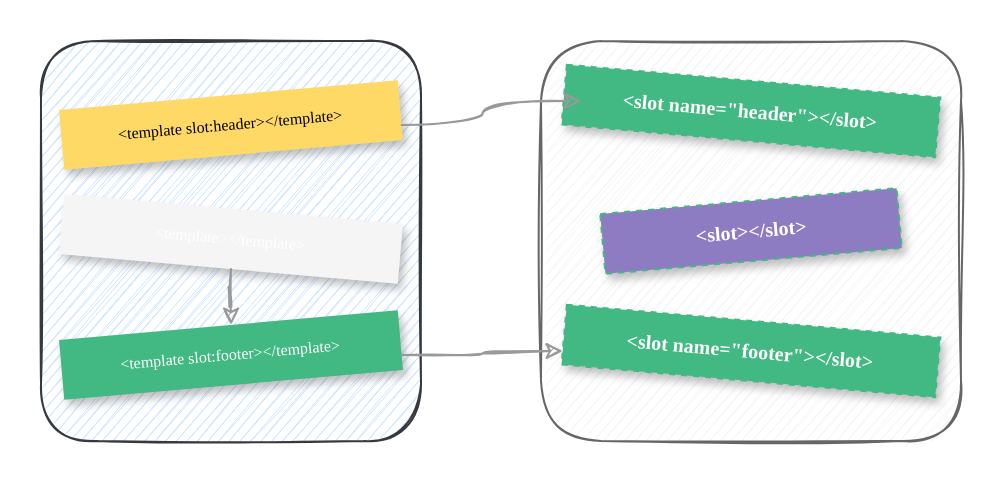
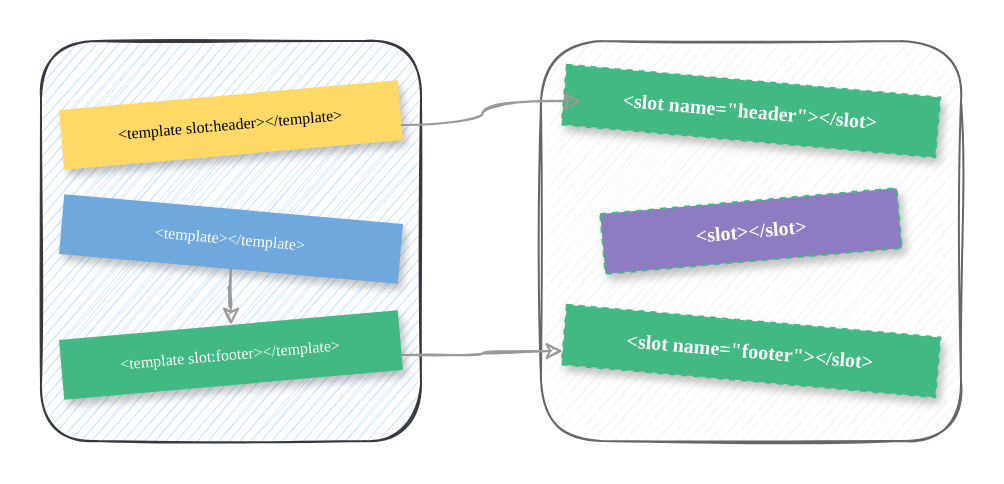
node "<template></template>": fillcolor #f5f5f5 -> #6fa8dc
